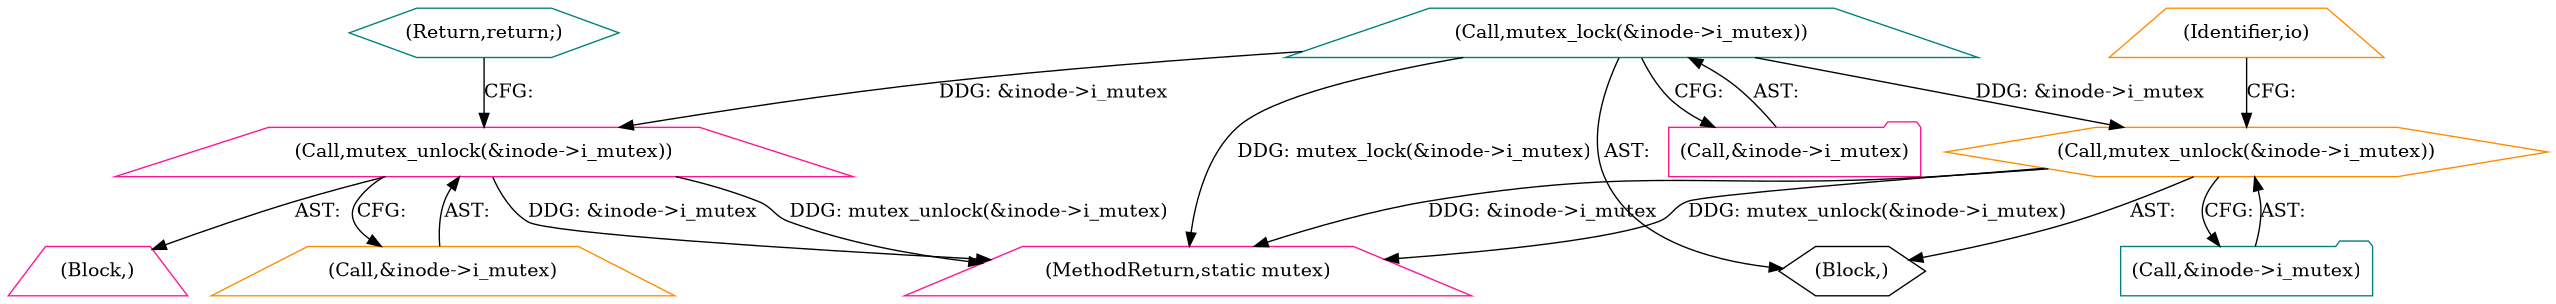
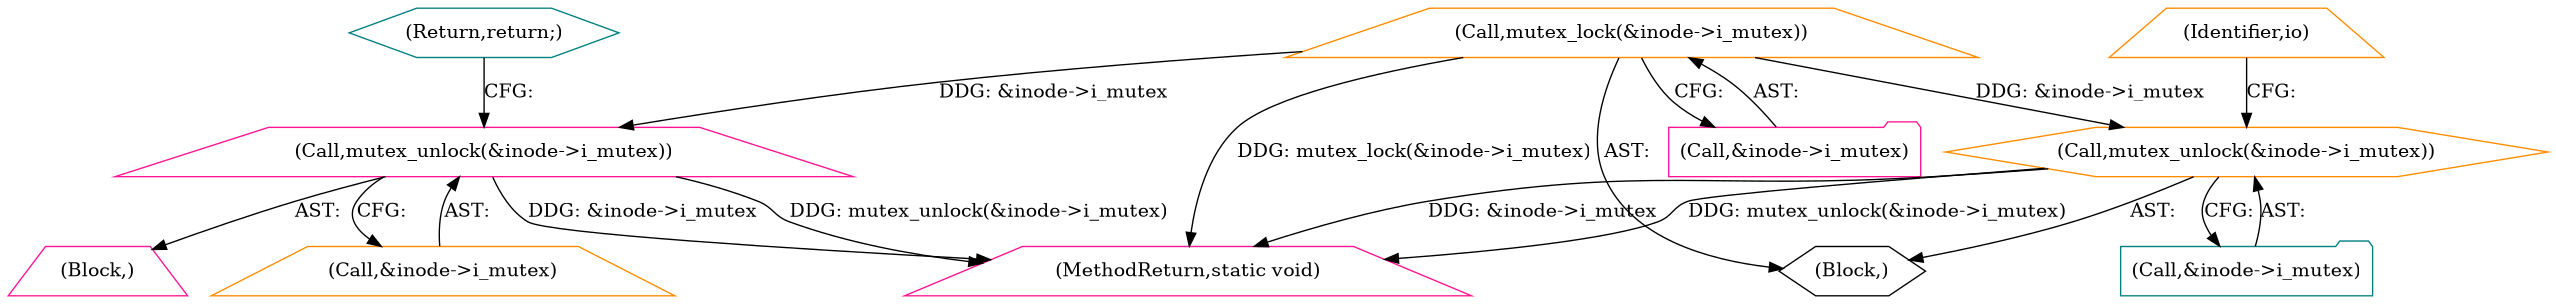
node "(Call,mutex_lock(&inode->i_mutex))": color teal -> darkorange
node "(MethodReturn,static mutex)": label "(MethodReturn,static mutex)" -> "(MethodReturn,static void)"
